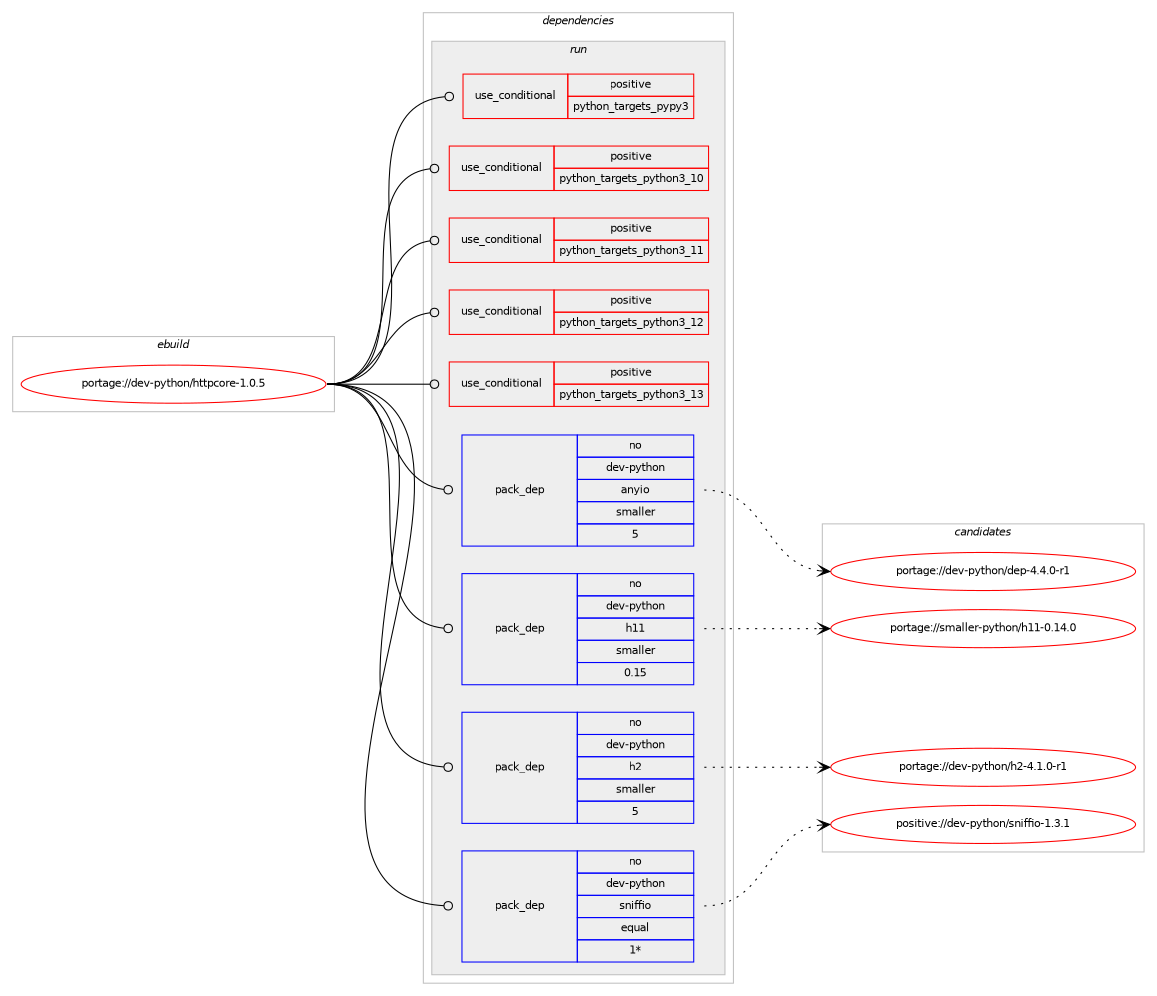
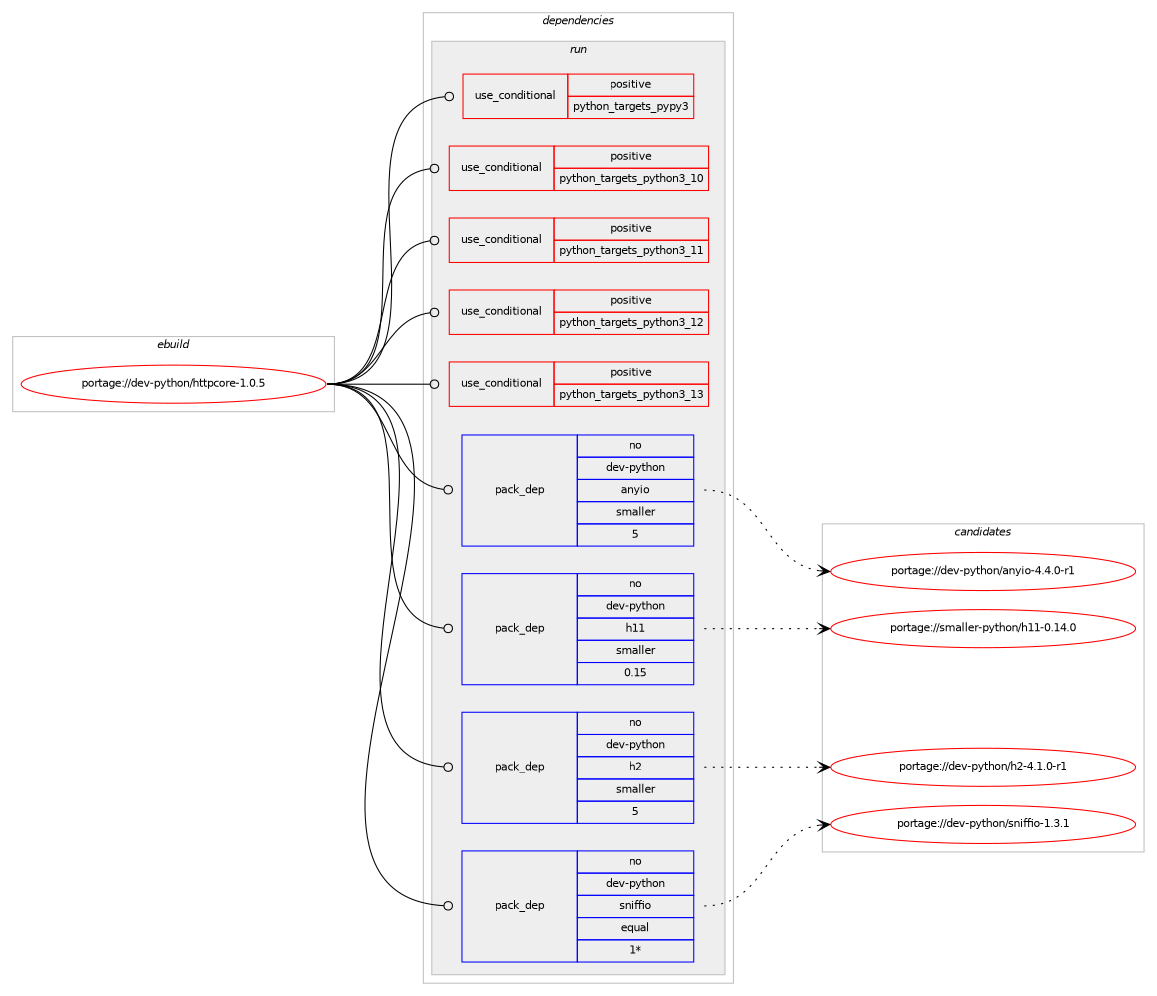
node "portage://dev-python/dep-4.4.0-r1": label "portage://dev-python/dep-4.4.0-r1" -> "portage://dev-python/anyio-4.4.0-r1"
node "positive://dev-python/sniffio-1.3.1": label "positive://dev-python/sniffio-1.3.1" -> "portage://dev-python/sniffio-1.3.1"
